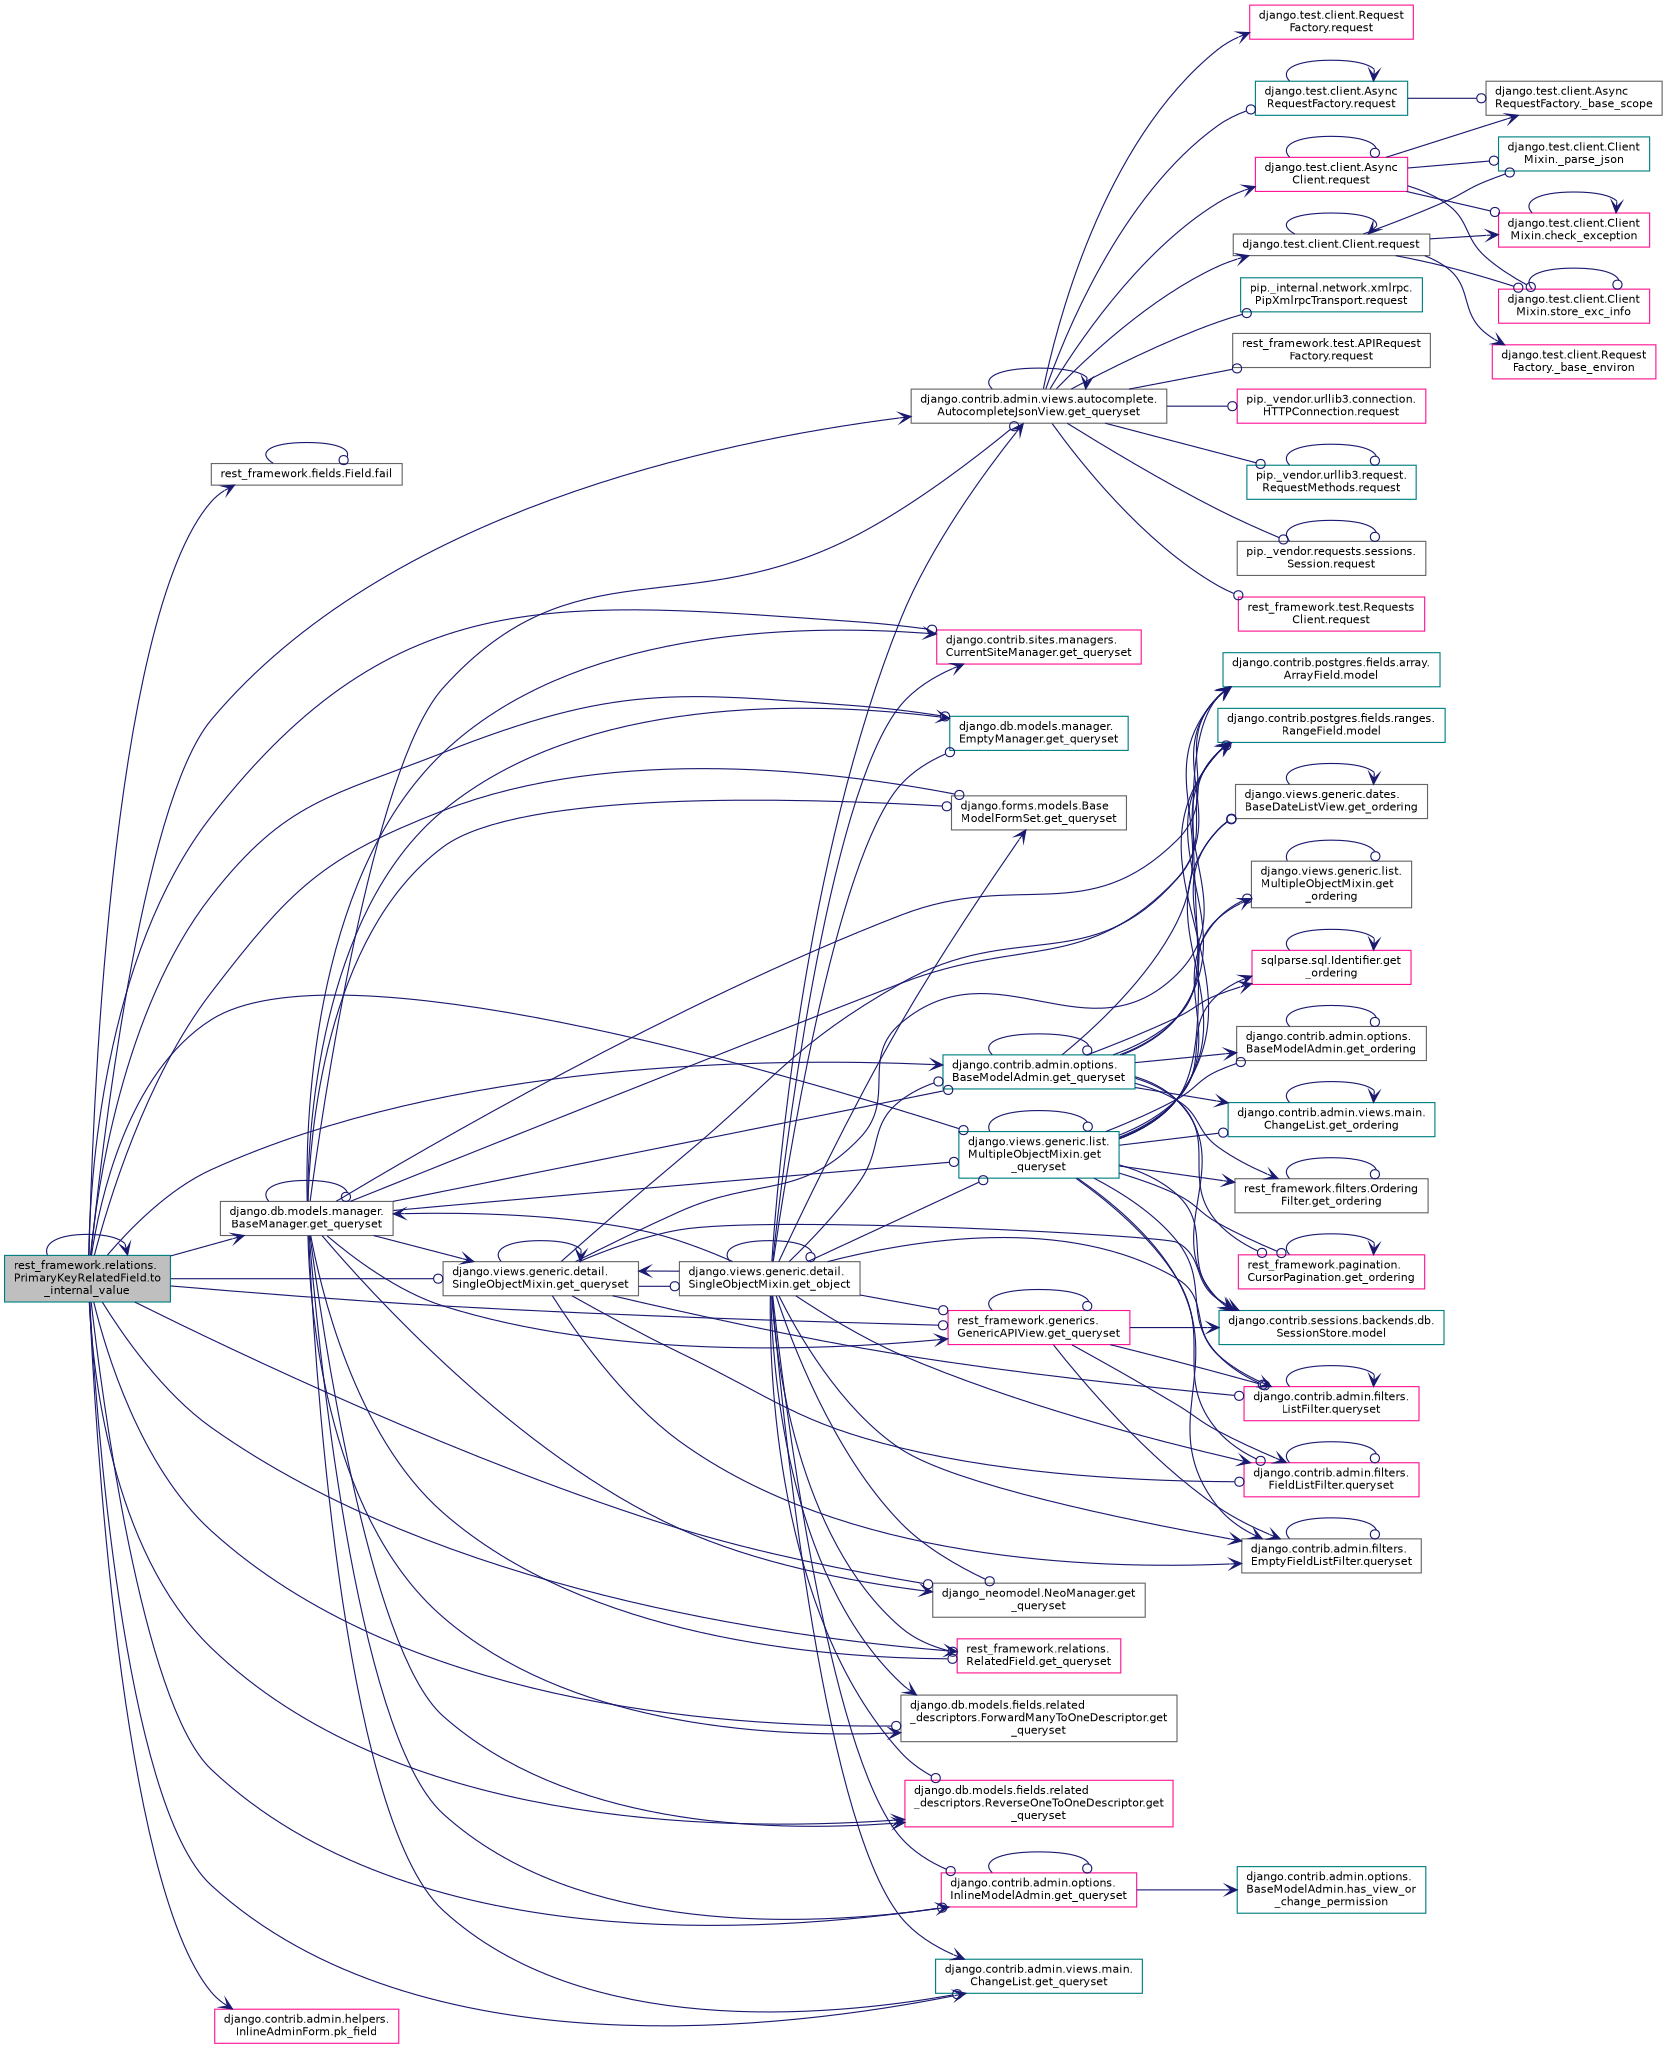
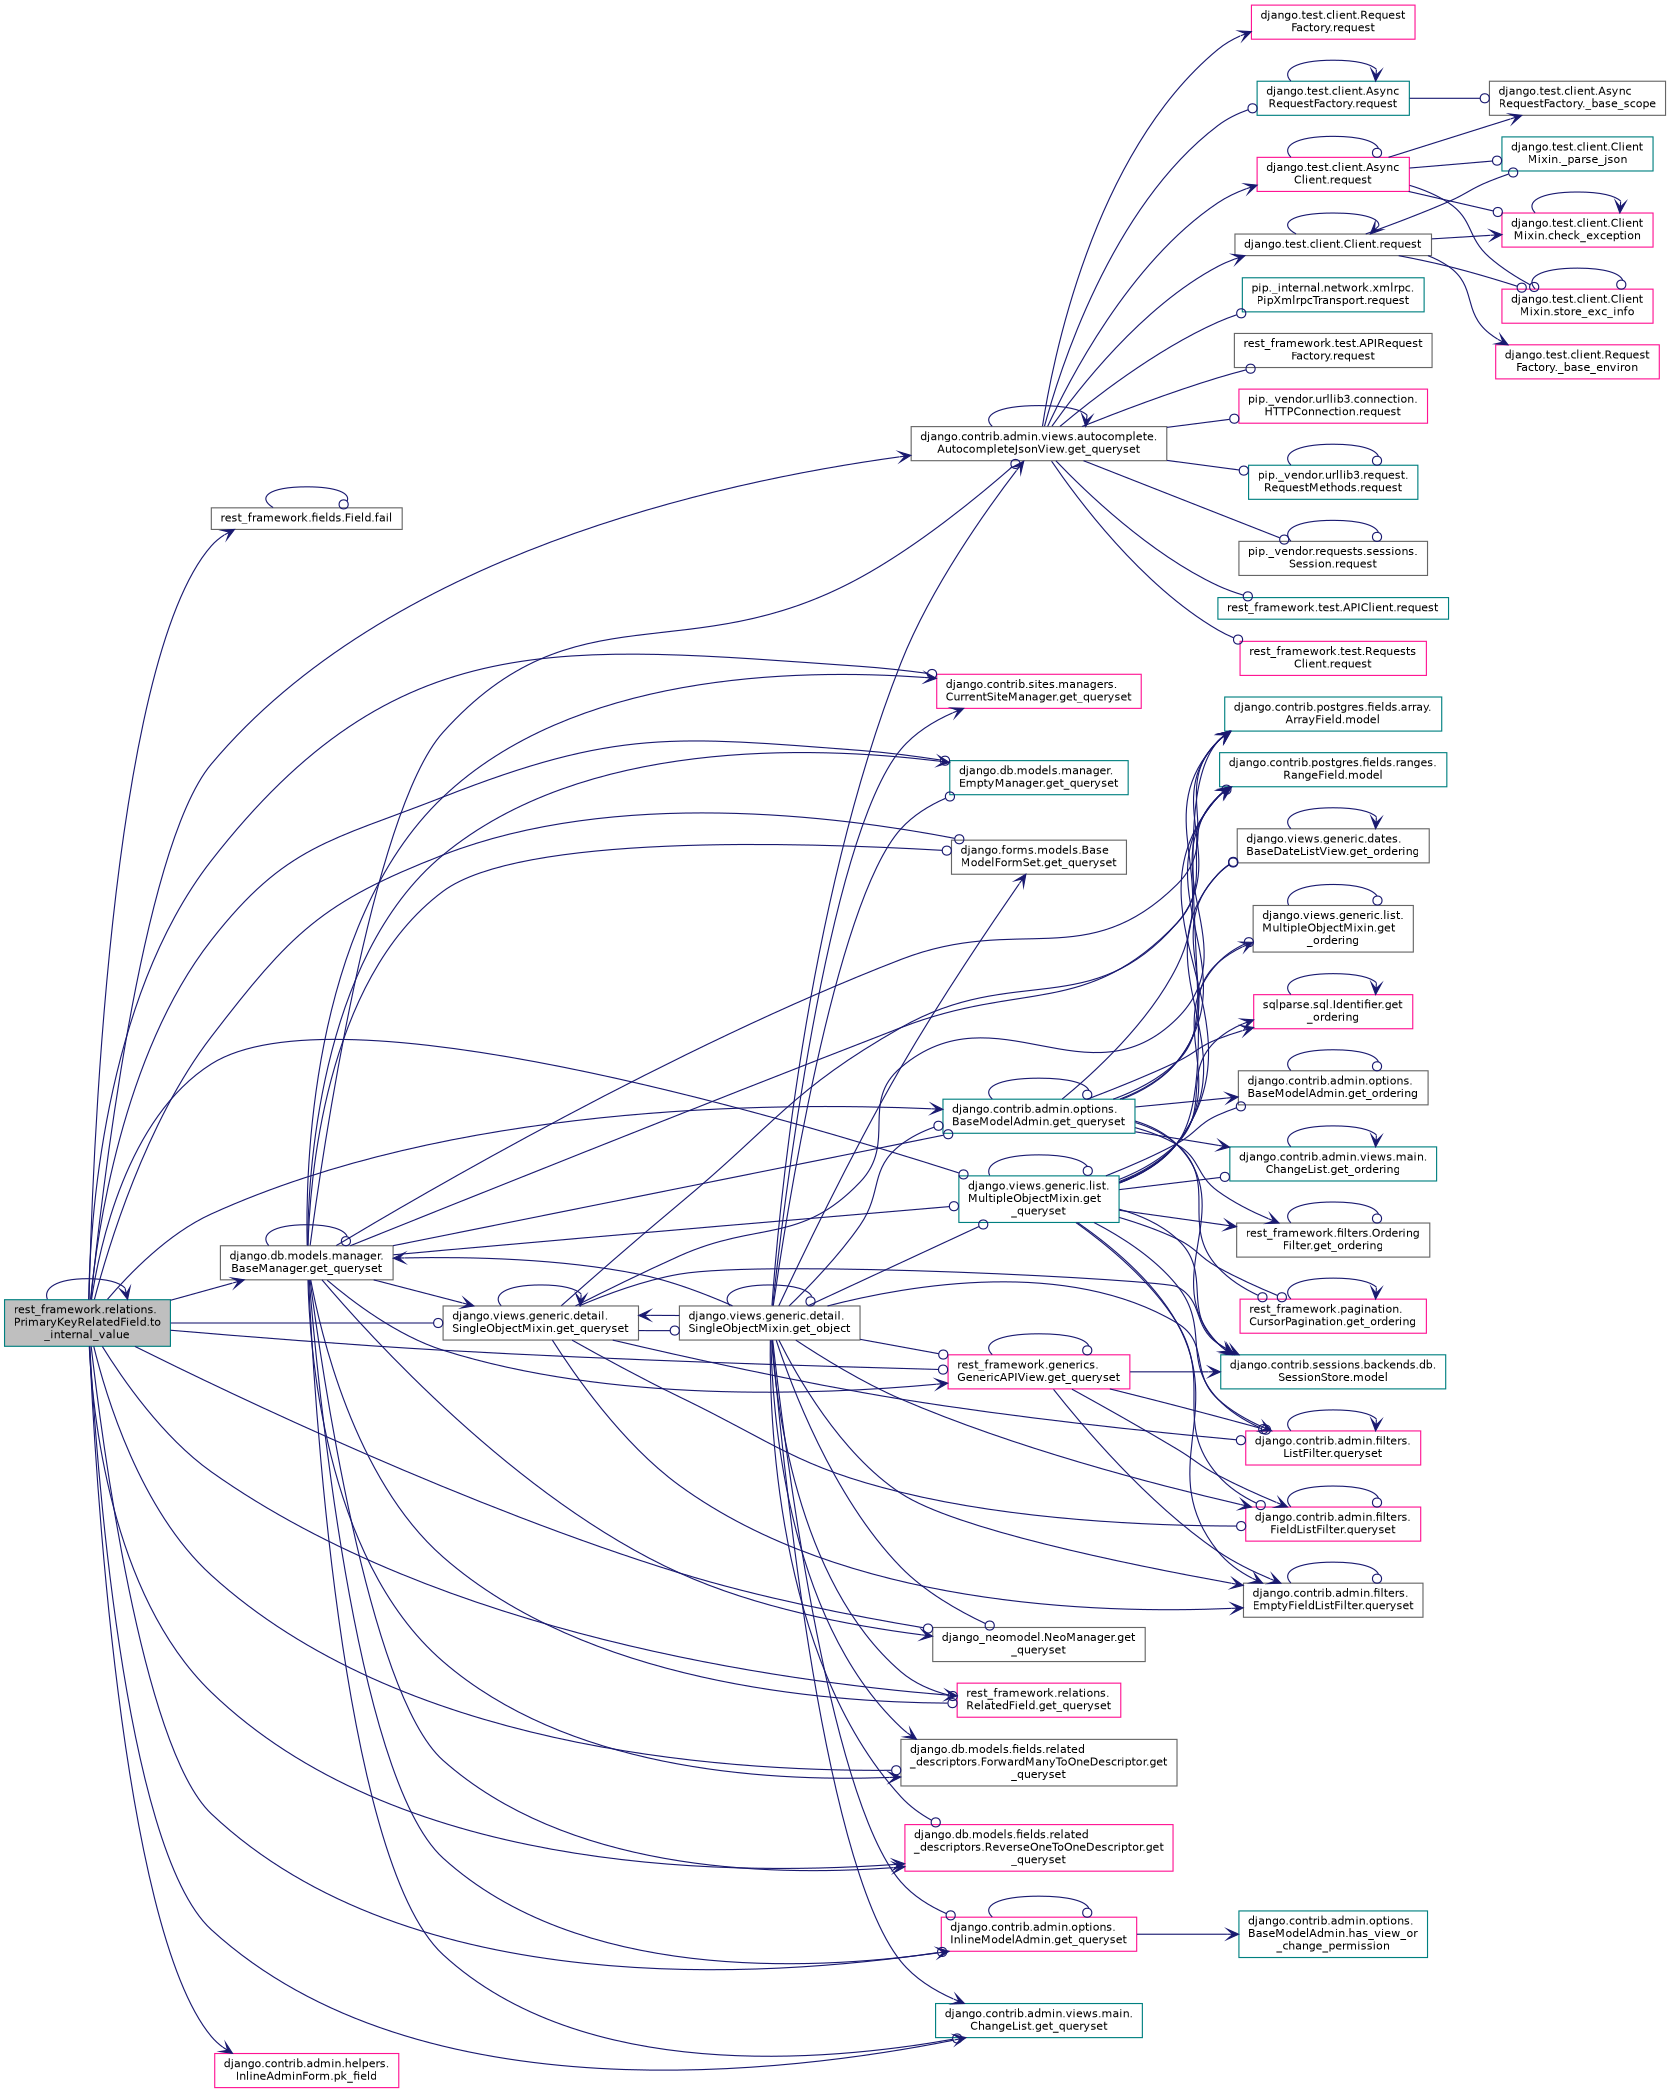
node "rest_framework.test.APIClient.request": added
